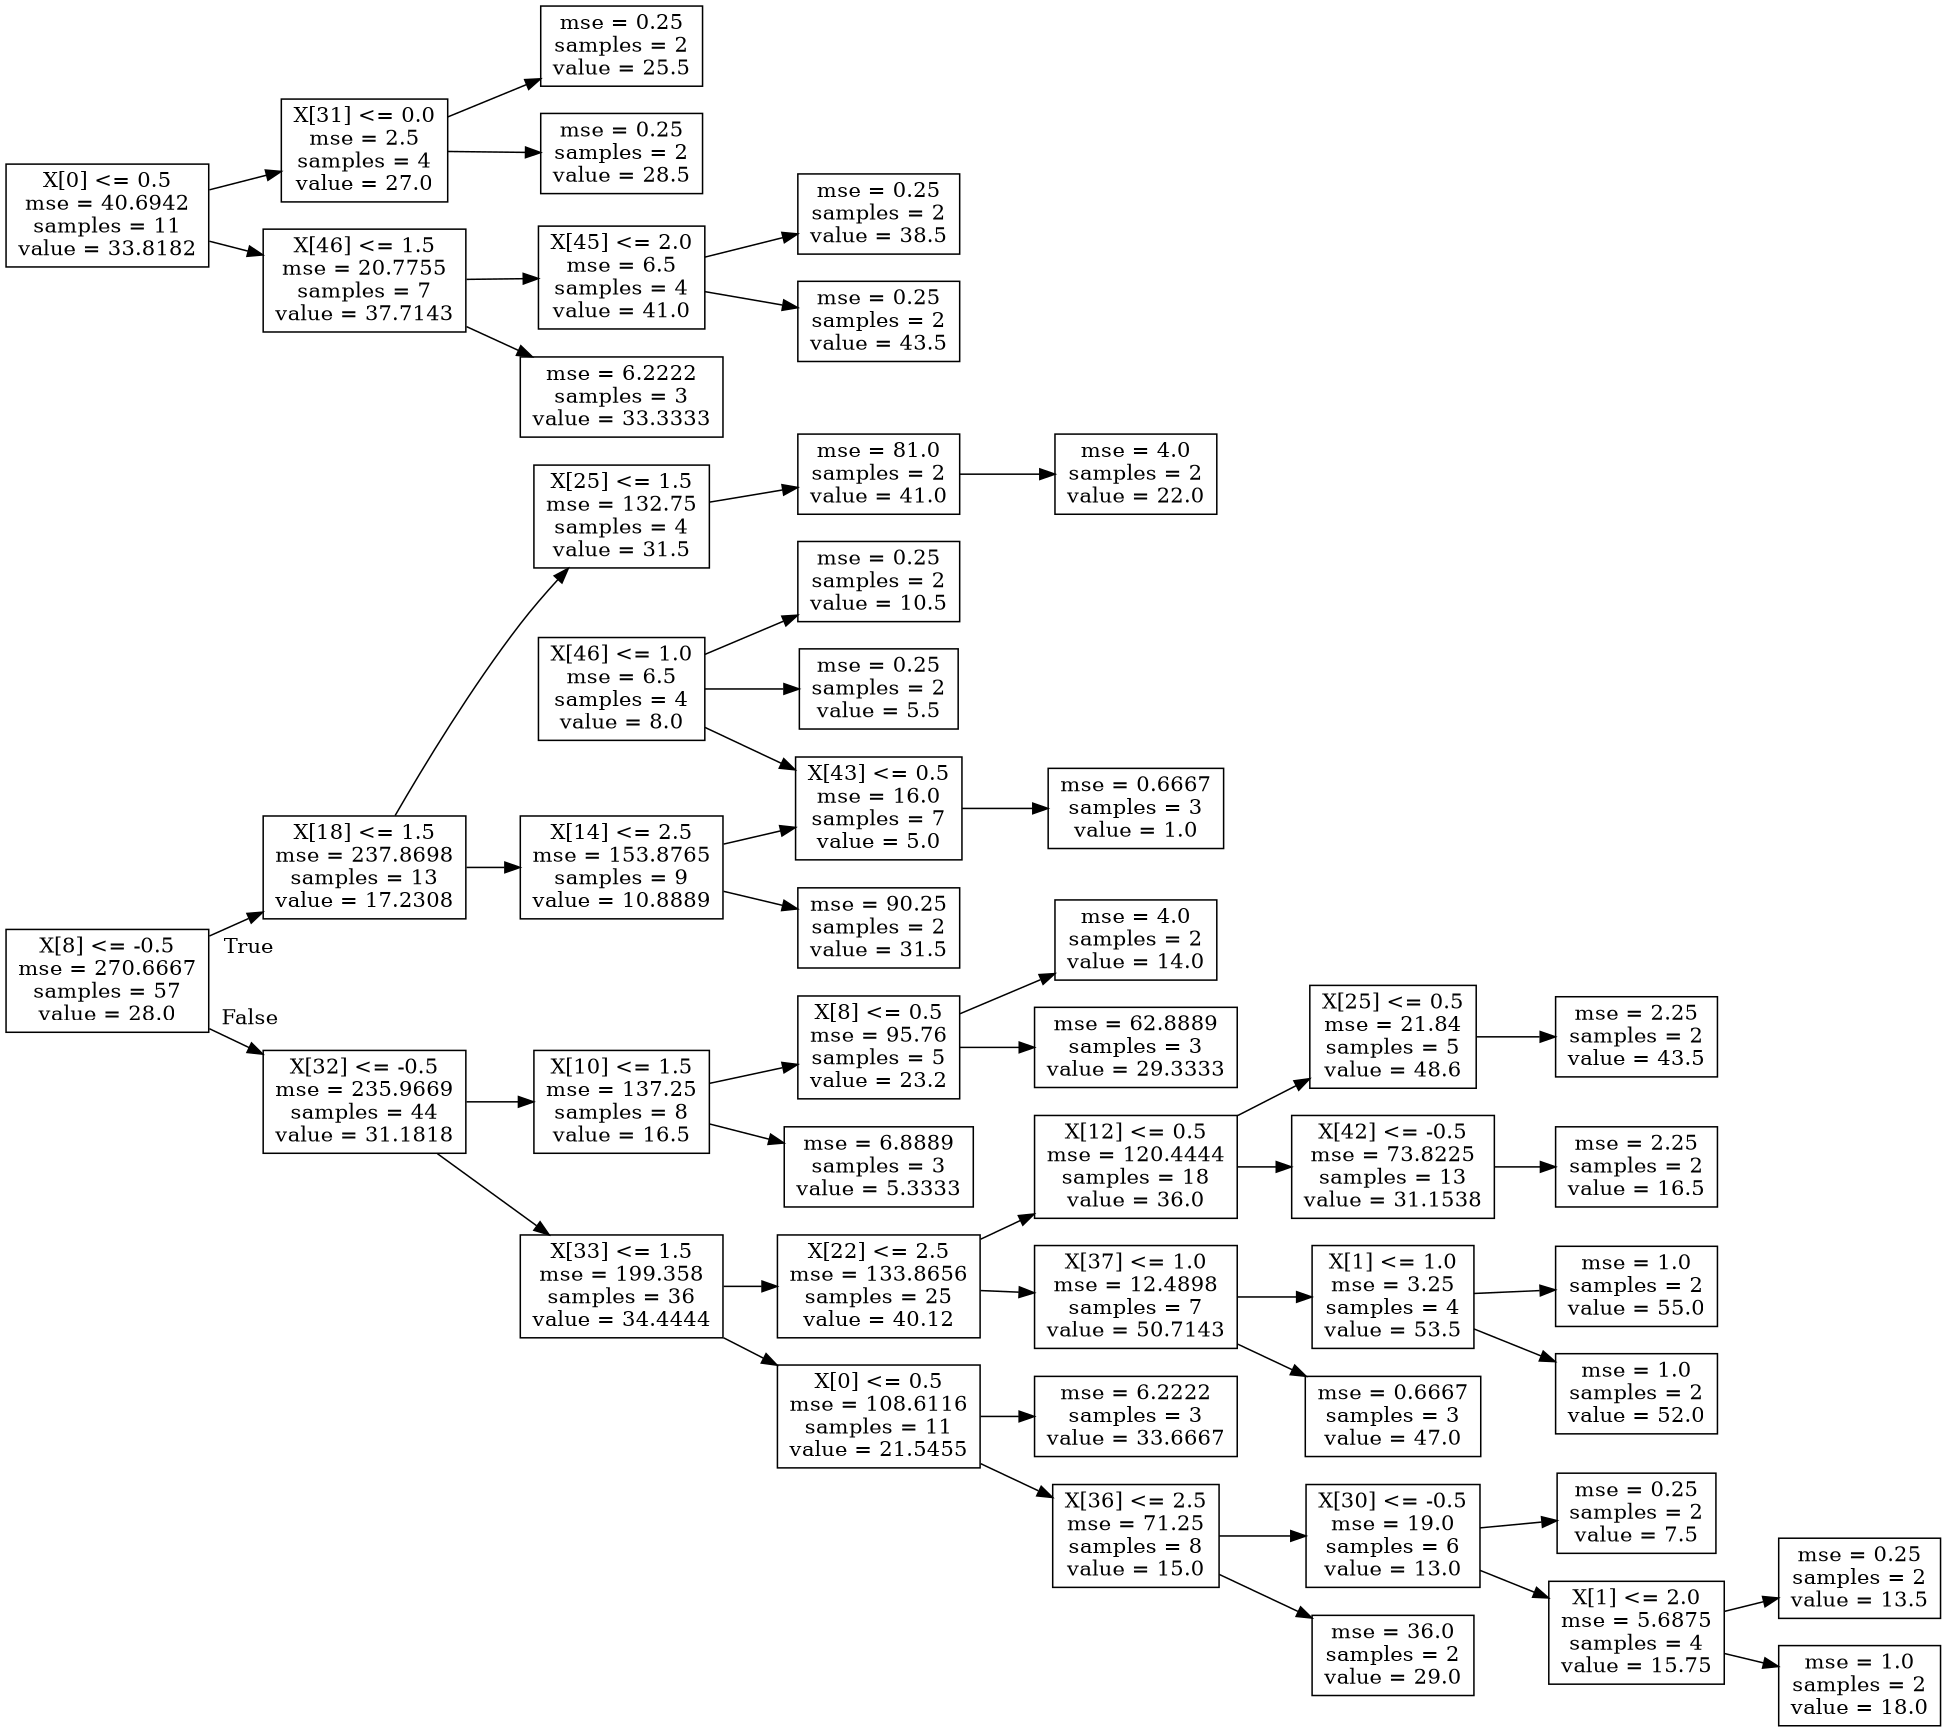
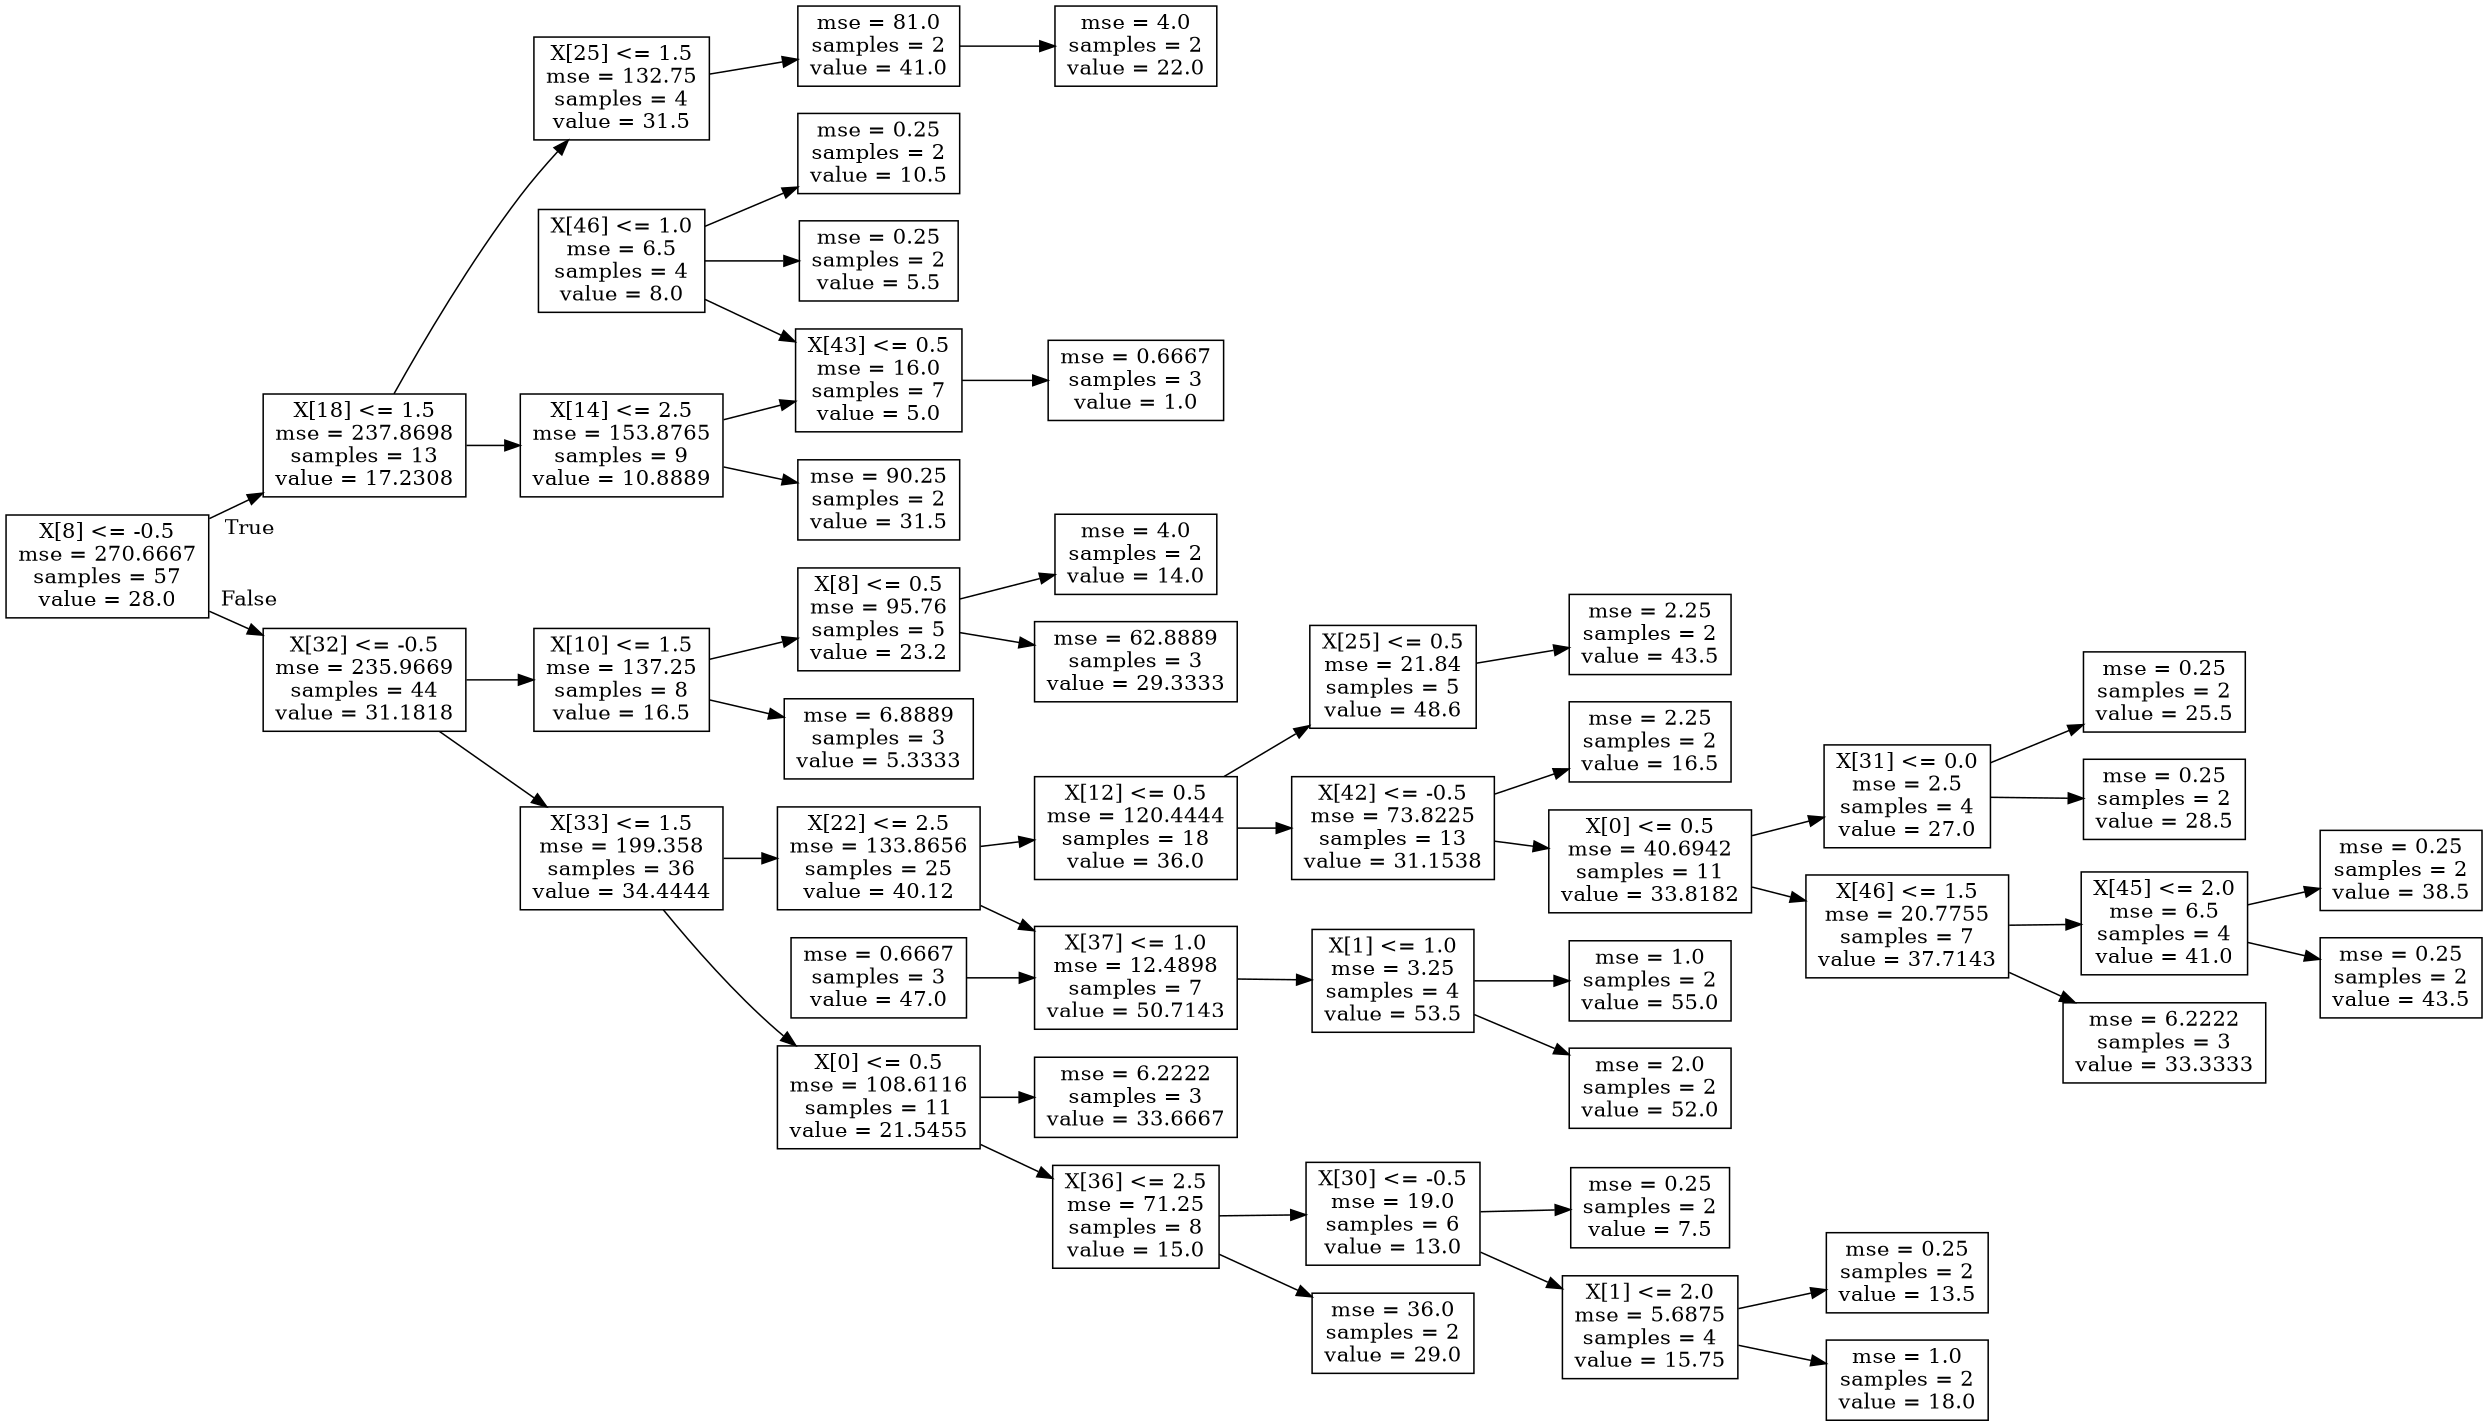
edge "X[42] <= -0.5 mse = 73.8225 samples = 13 value = 31.1538" -> "X[0] <= 0.5 mse = 40.6942 samples = 11 value = 33.8182": added
edge "X[37] <= 1.0 mse = 12.4898 samples = 7 value = 50.7143" -> "mse = 0.6667 samples = 3 value = 47.0": reversed
node "mse = 1.0 samples = 2 value = 52.0": label "mse = 1.0 samples = 2 value = 52.0" -> "mse = 2.0 samples = 2 value = 52.0"
